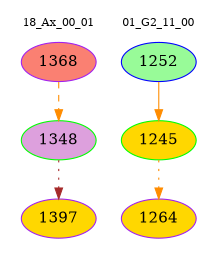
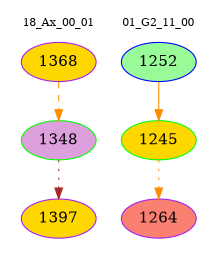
node "1368": fillcolor salmon -> gold
node "1264": fillcolor gold -> salmon
